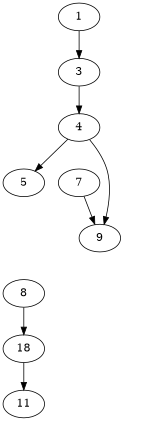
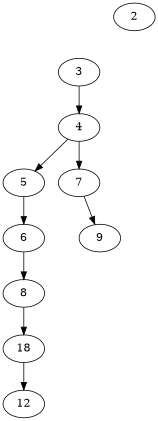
node "1": removed
node "2": added
edge "4" -> "9": now "4" -> "7"
node "6": added
node "11": label "11" -> "12"
